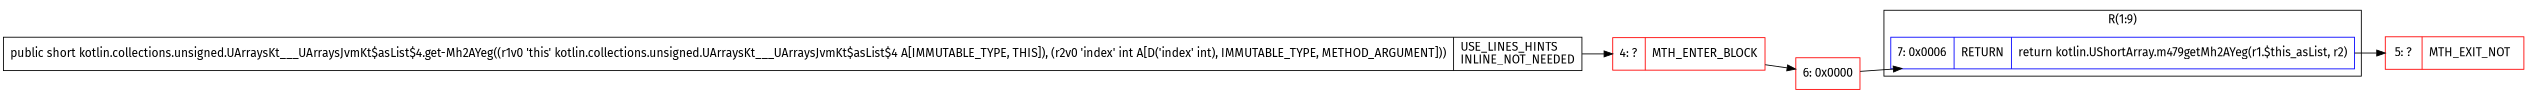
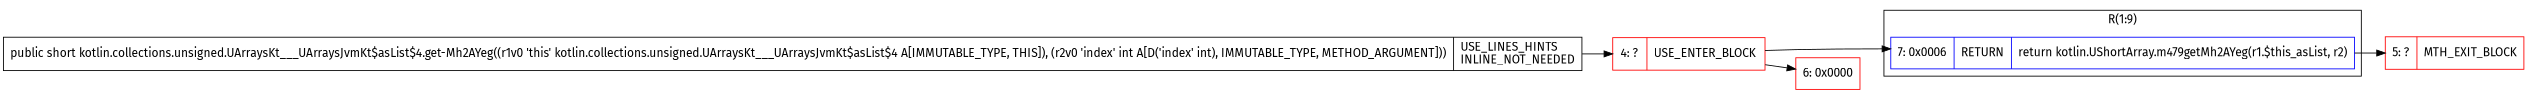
node "4: ?": text "MTH_ENTER_BLOCK" -> "USE_ENTER_BLOCK"
node "5: ?": text "MTH_EXIT_NOT" -> "MTH_EXIT_BLOCK"
edge "6: 0x0000" -> "7: 0x0006": now "4: ?" -> "7: 0x0006"
